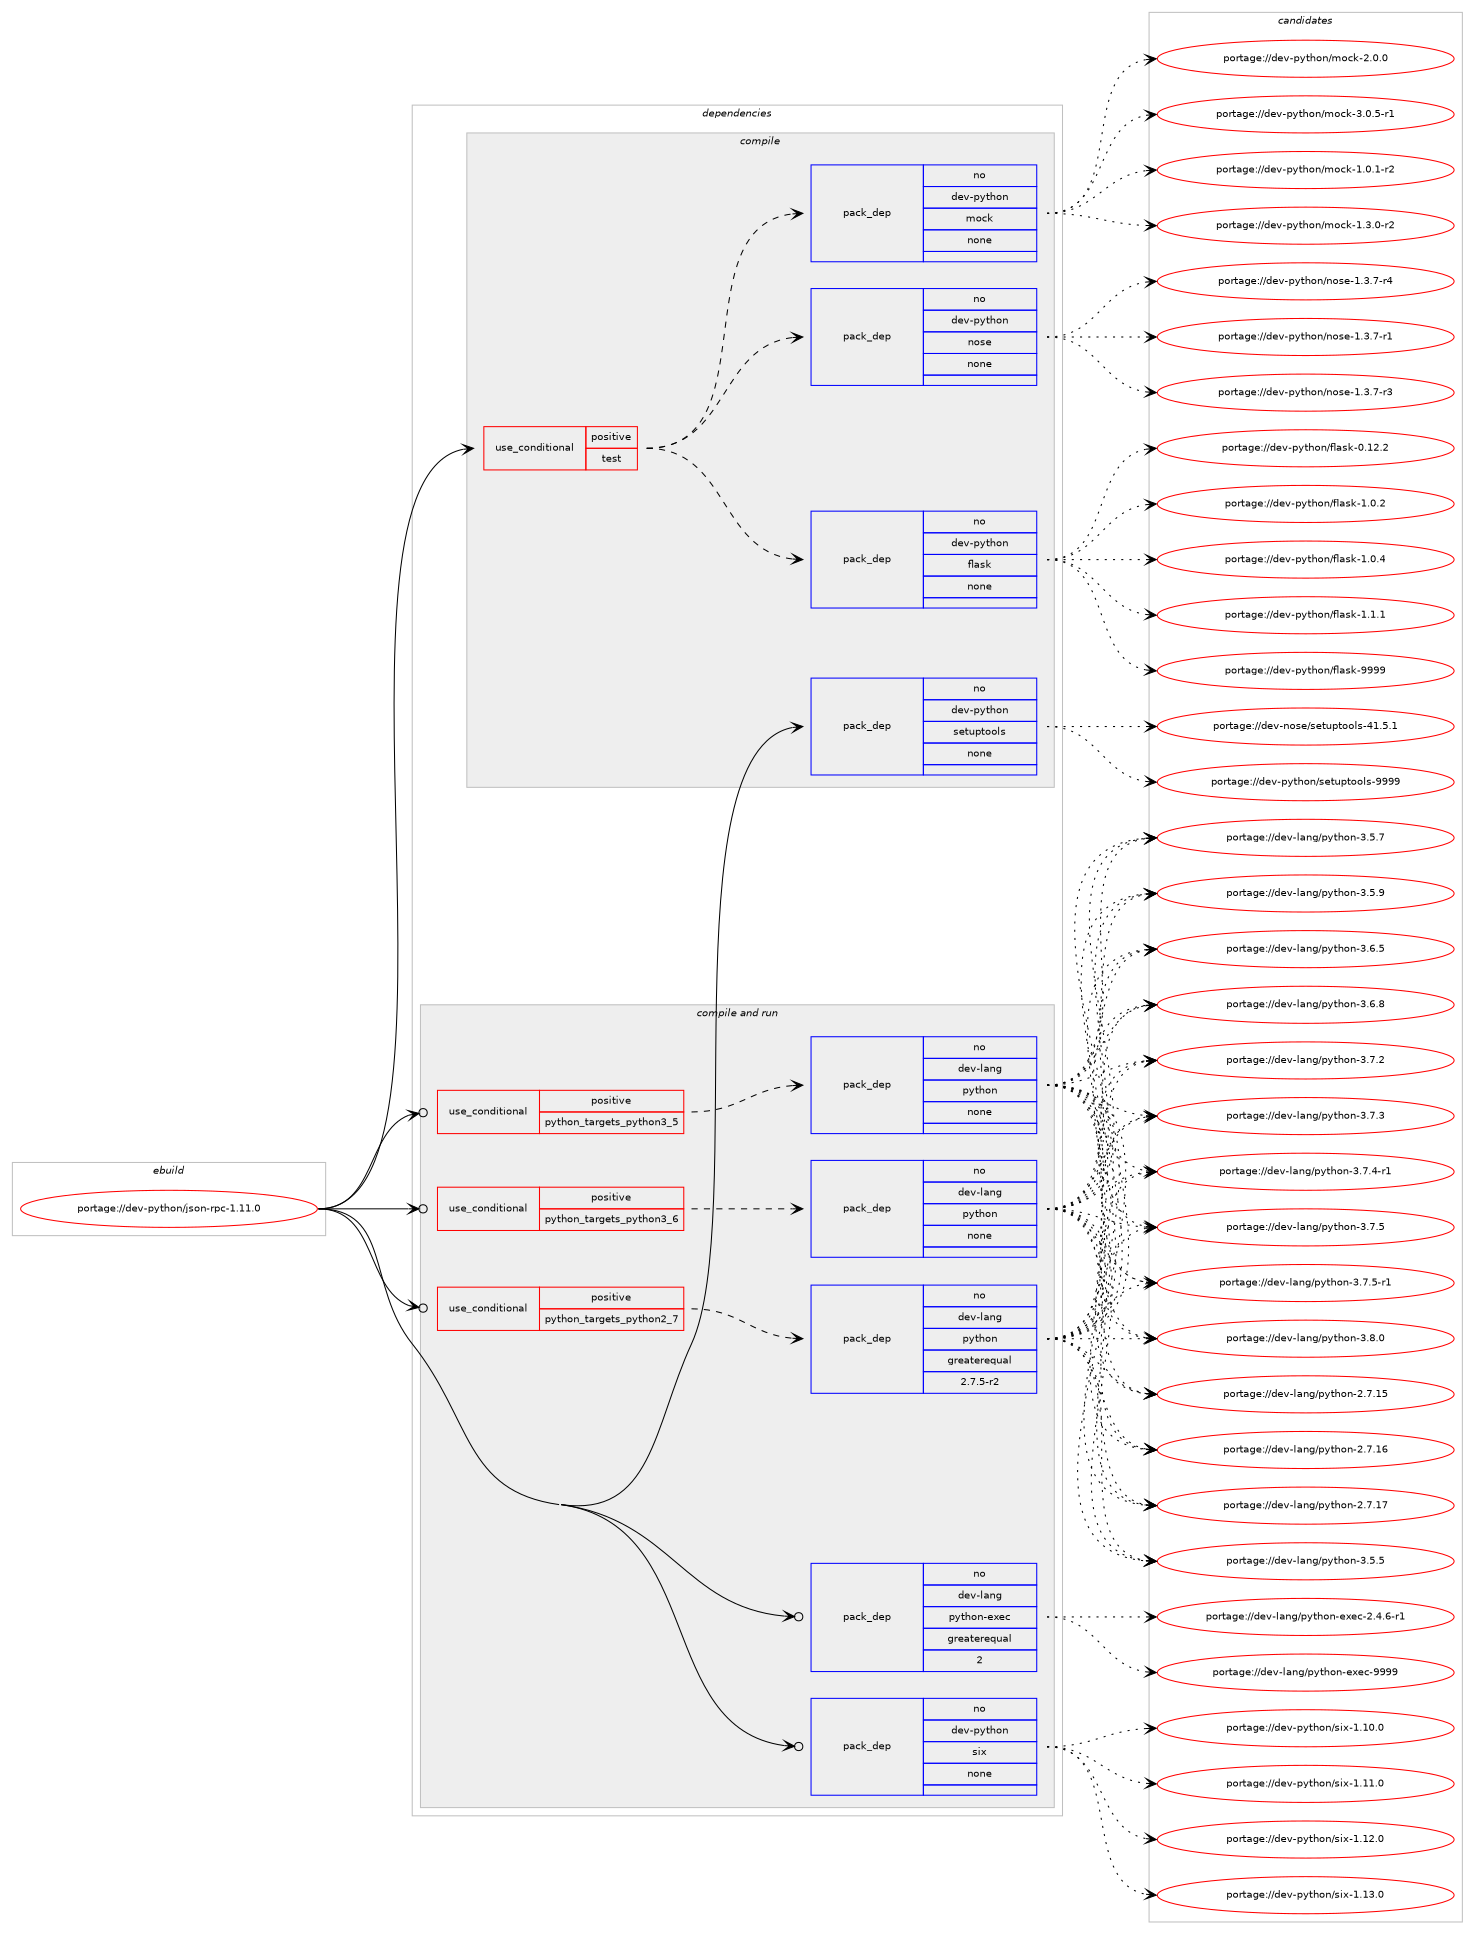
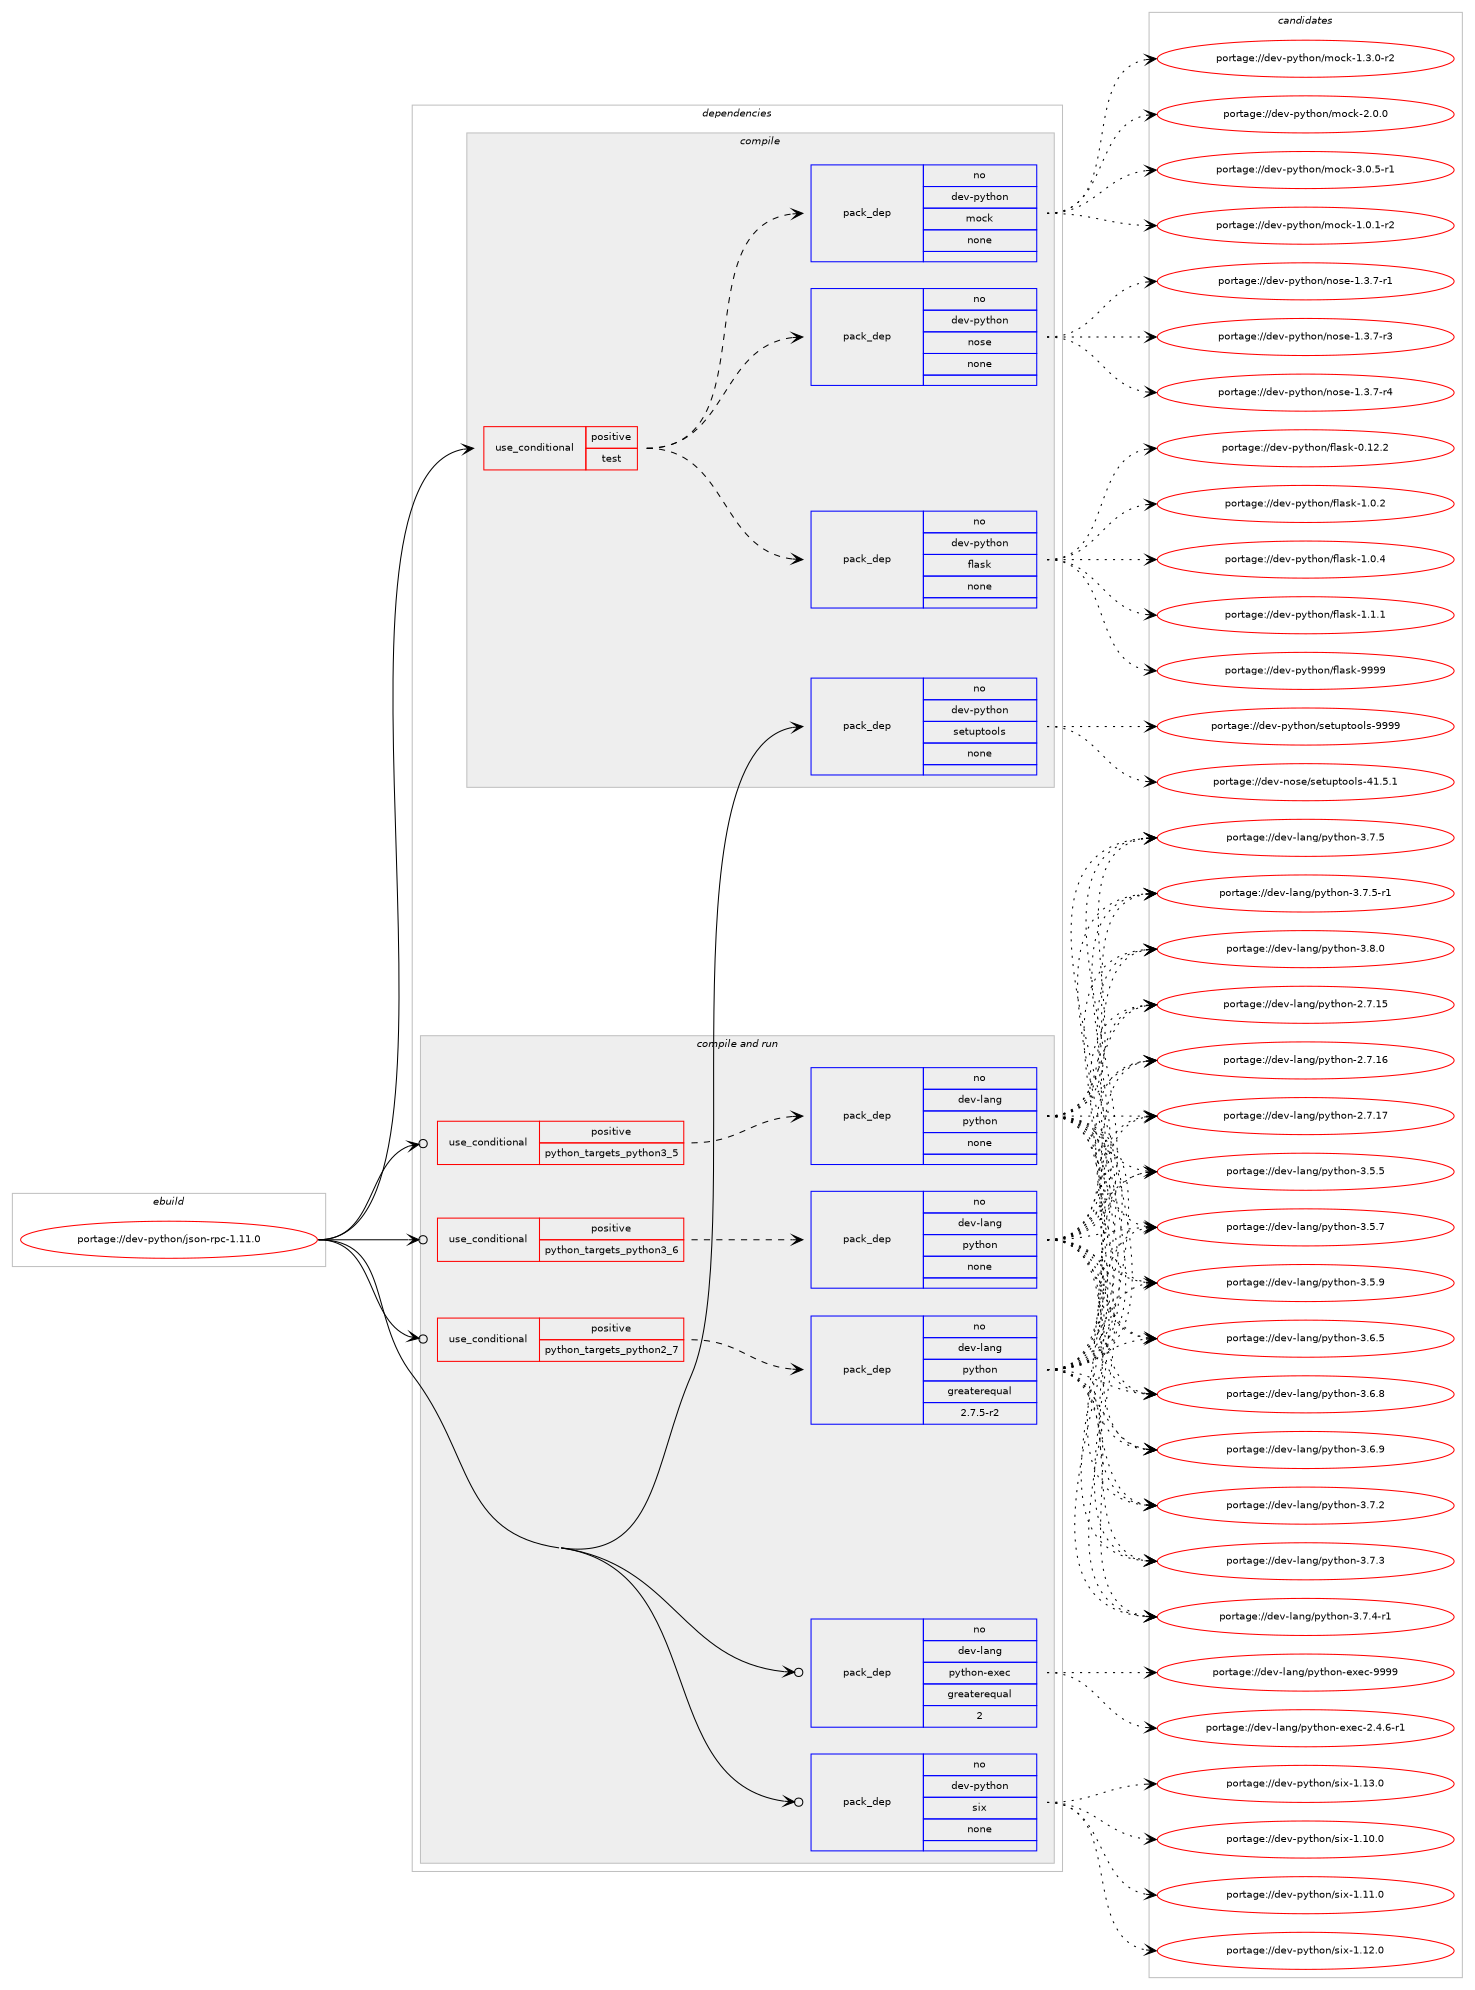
node "portage://dev-lang/python-3.6.9": added
